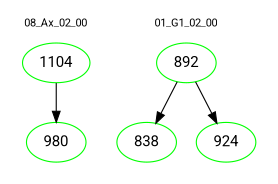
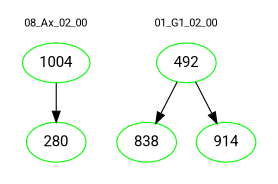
node "1104": label "1104" -> "1004"
node "892": label "892" -> "492"
node "980": label "980" -> "280"
node "924": label "924" -> "914"
